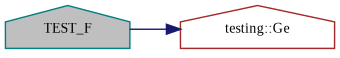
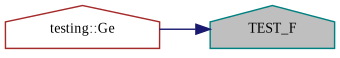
edge "TEST_F" -> "testing::Ge": reversed
